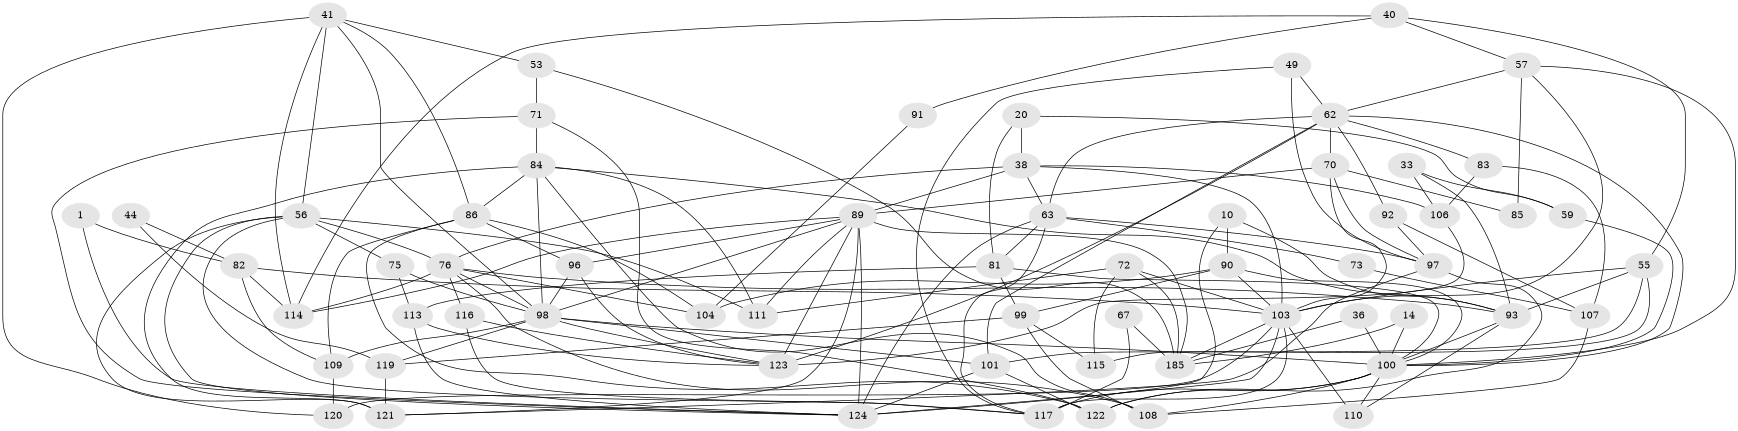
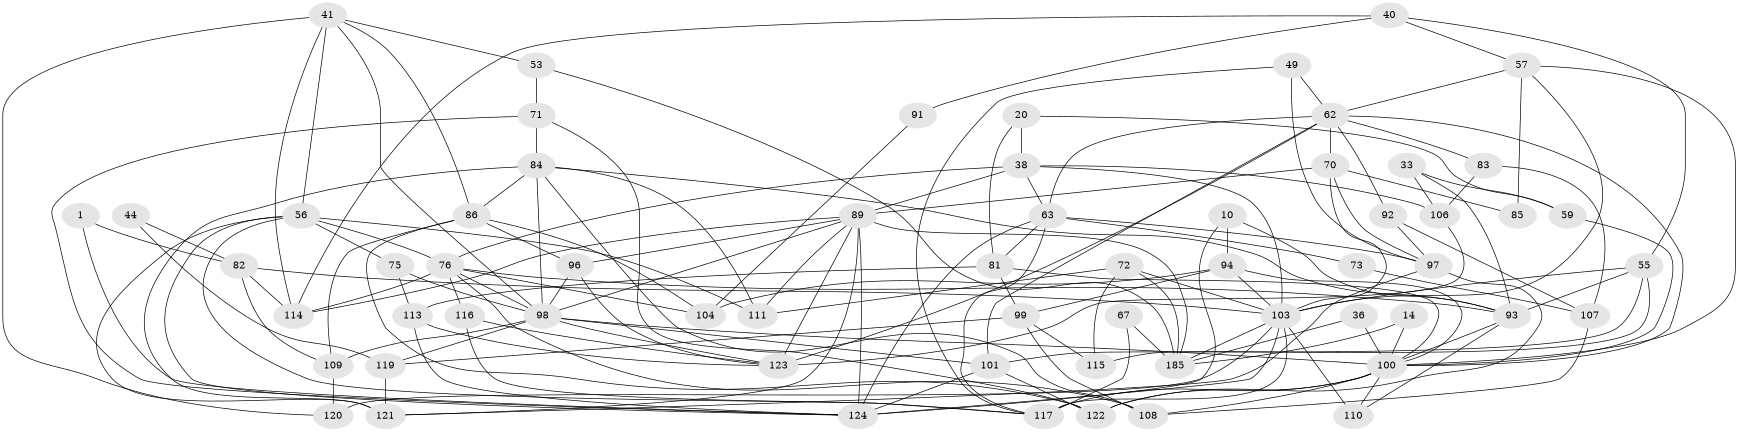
node "90": label "90" -> "94"
